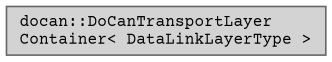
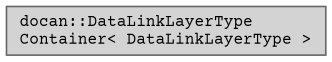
node "docan::DoCanTransportLayer Container< DataLinkLayerType >": label "docan::DoCanTransportLayer Container< DataLinkLayerType >" -> "docan::DataLinkLayerType Container< DataLinkLayerType >"
